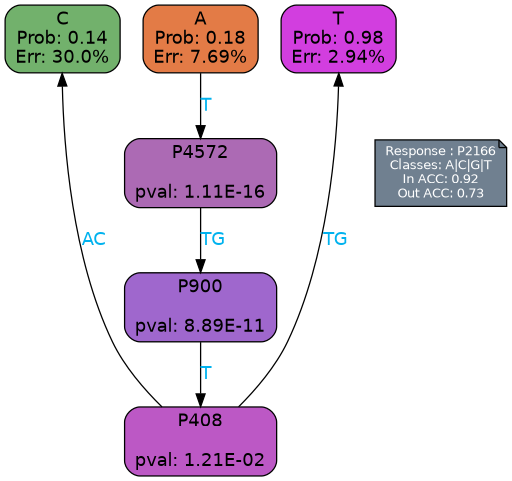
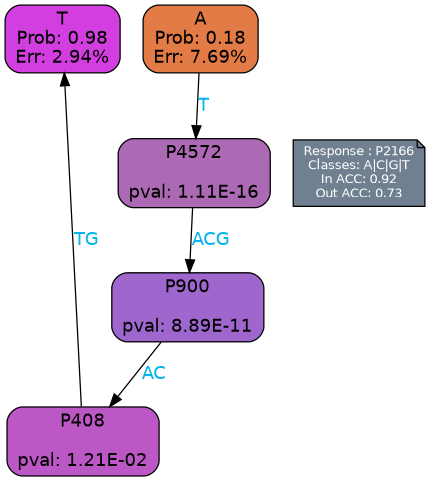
node "C Prob: 0.14 Err: 30.0%": removed
edge "P4572 pval: 1.11E-16" -> "P900 pval: 8.89E-11": label "TG" -> "ACG"
edge "P900 pval: 8.89E-11" -> "P408 pval: 1.21E-02": label "T" -> "AC"
